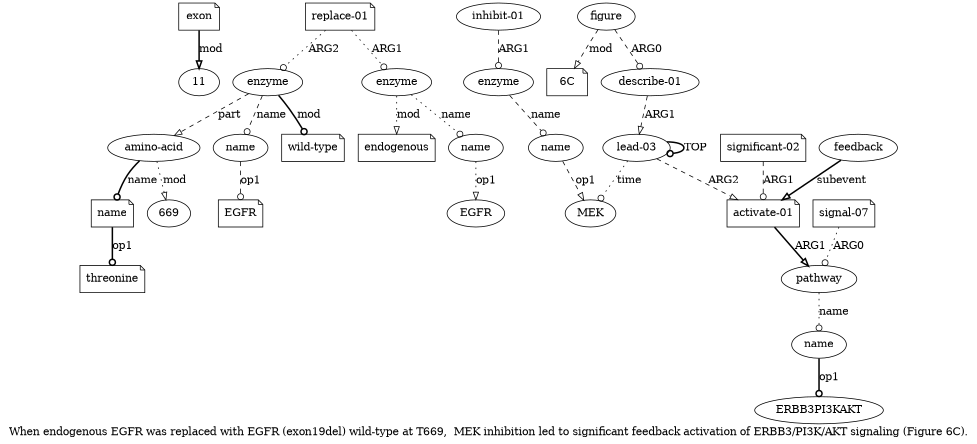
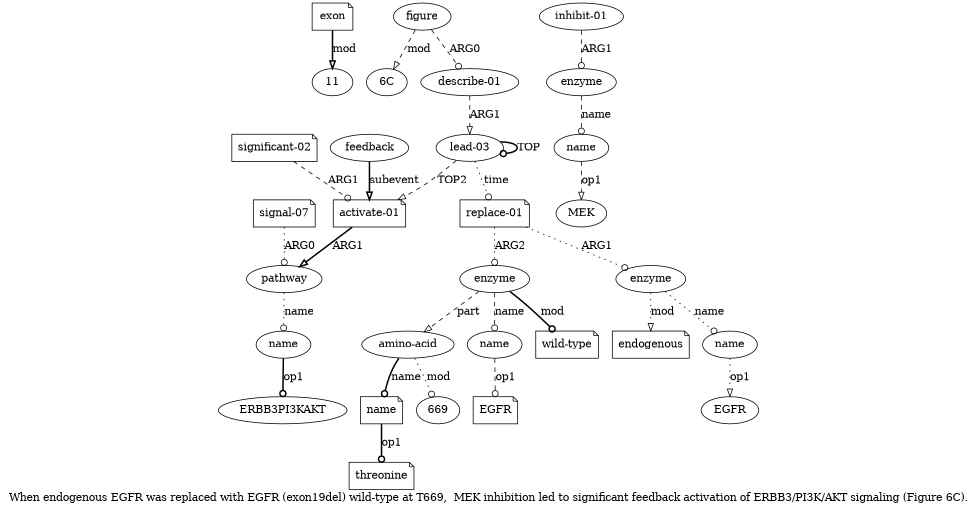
node "6C": shape note -> ellipse
edge "amino-acid" -> "669": arrowhead onormal -> odot
edge "lead-03" -> "MEK": now "lead-03" -> "replace-01"
edge "lead-03" -> "activate-01": label "ARG2" -> "TOP2"
